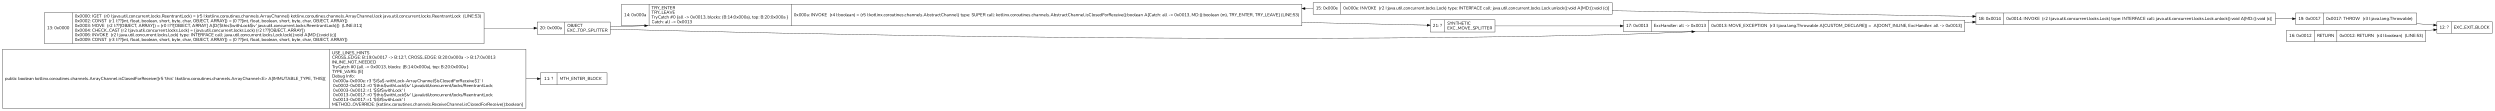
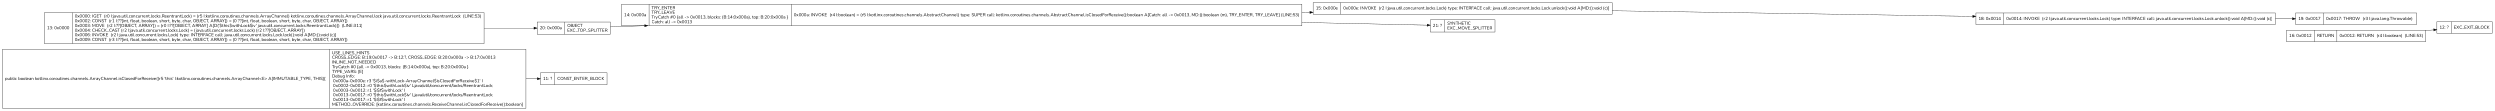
edge "15: 0x000e" -> "14: 0x000a": reversed
edge "19: 0x0017" -> "12: ?": removed
node "17: 0x0013": removed
node "11: ?": text "MTH_ENTER_BLOCK" -> "CONST_ENTER_BLOCK"
